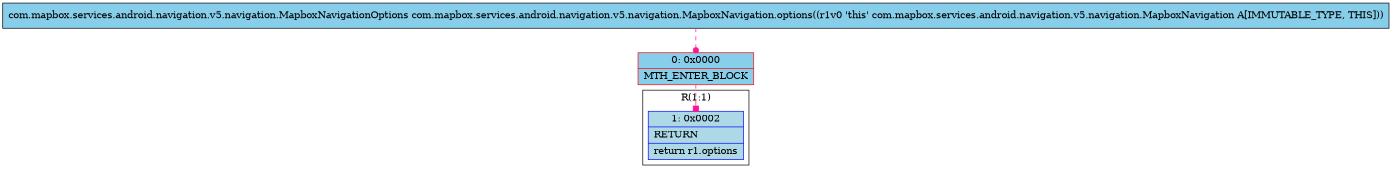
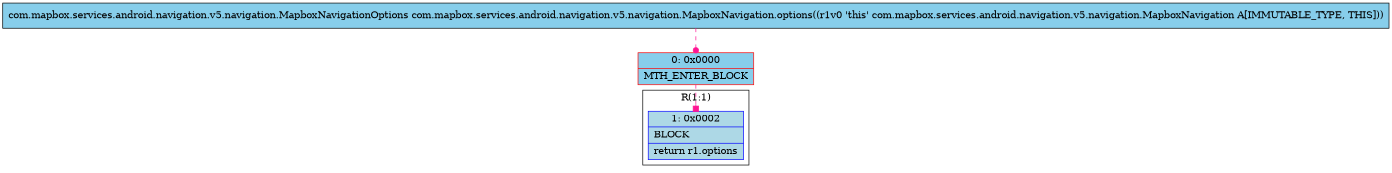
node "1: 0x0002": text "RETURN" -> "BLOCK"
